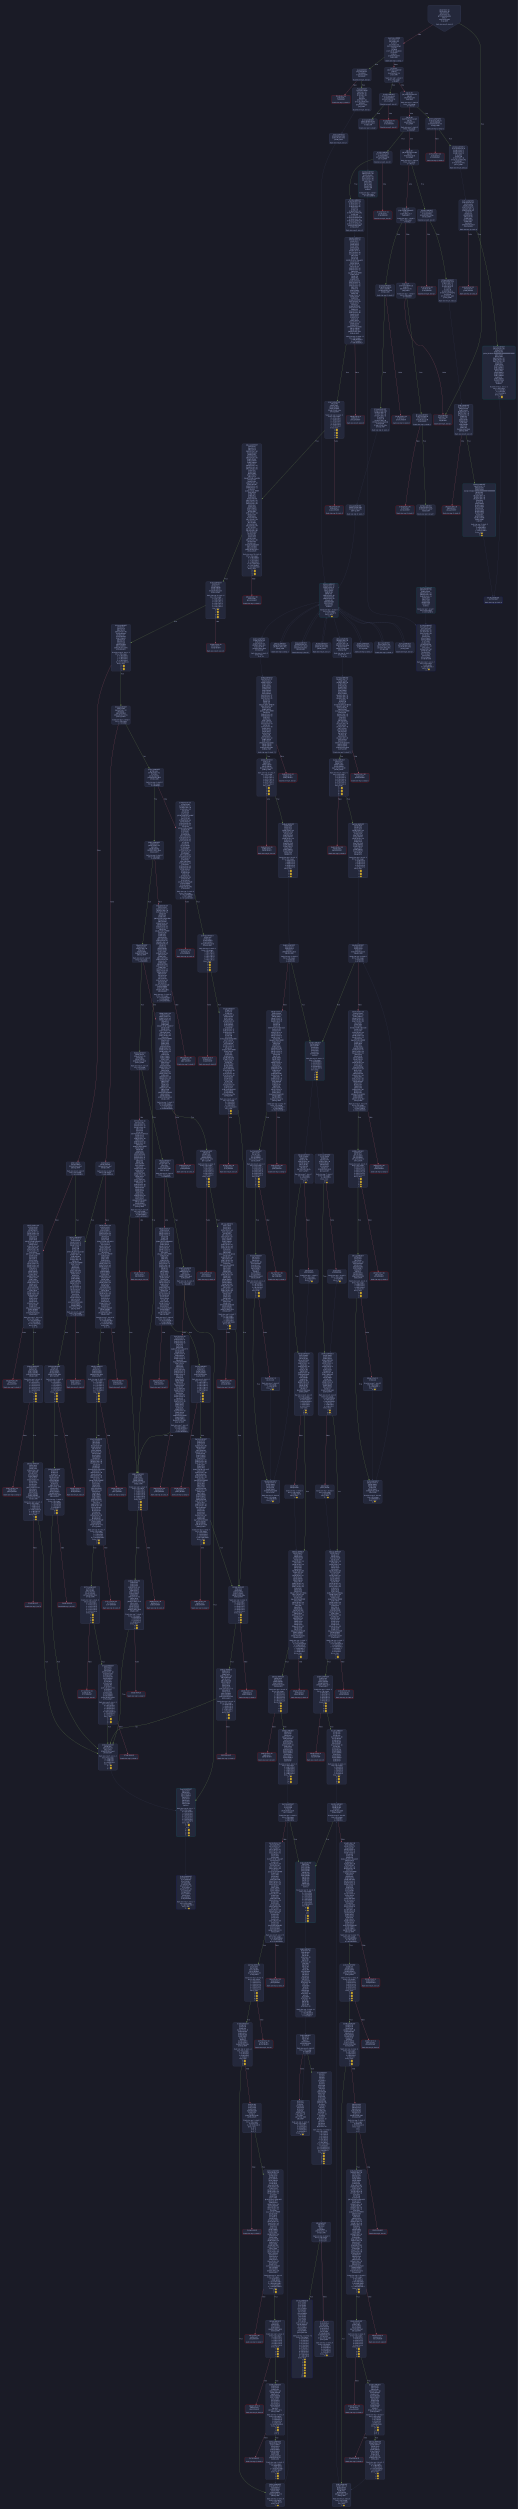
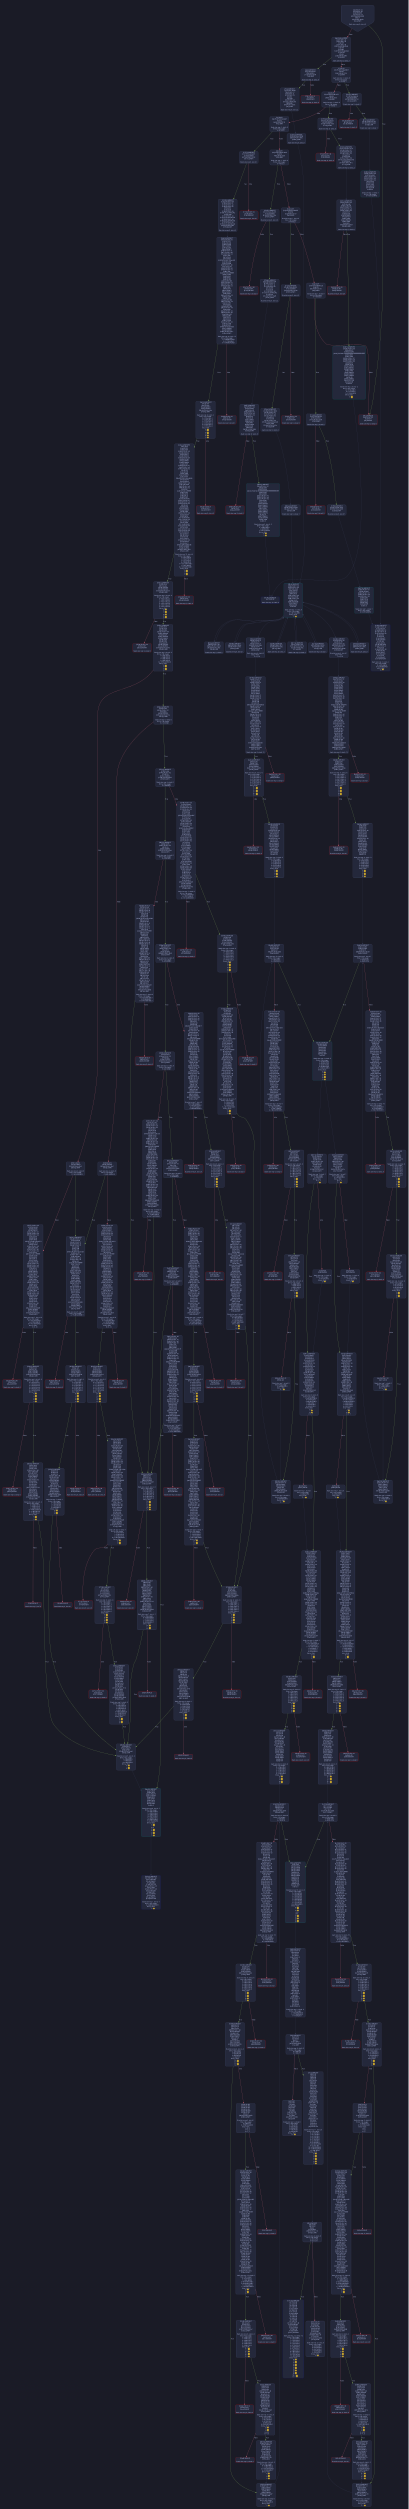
node "[073d] INVALID Stack size req: 0, sizeΔ: 0": removed
